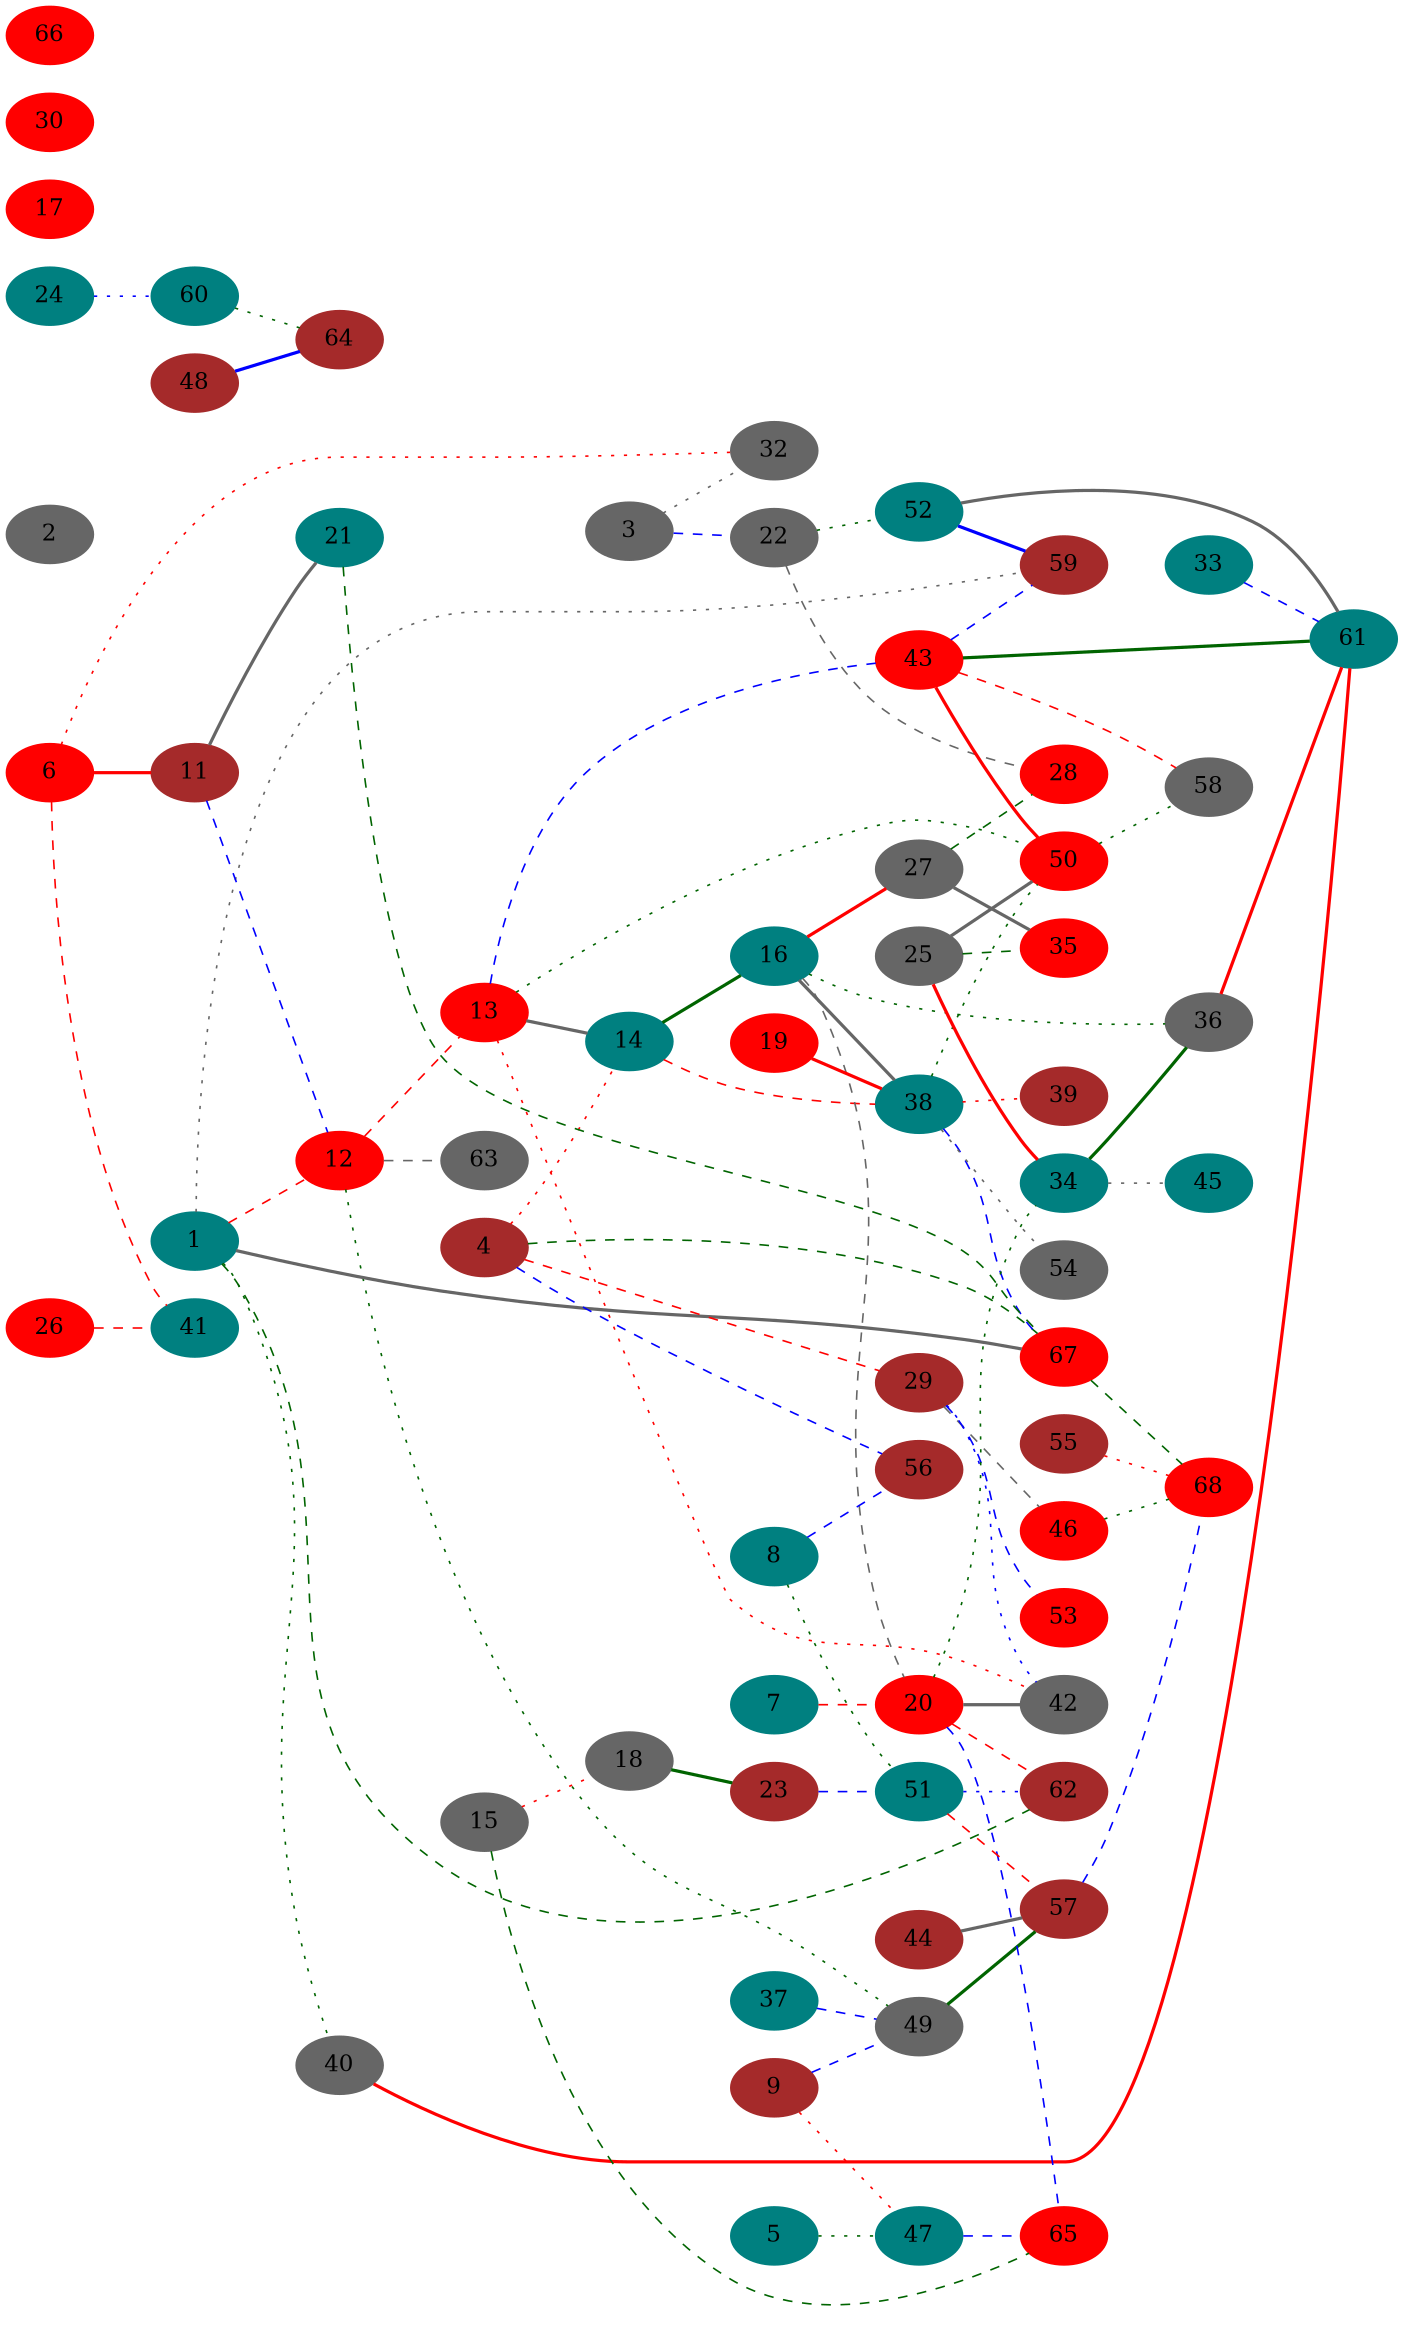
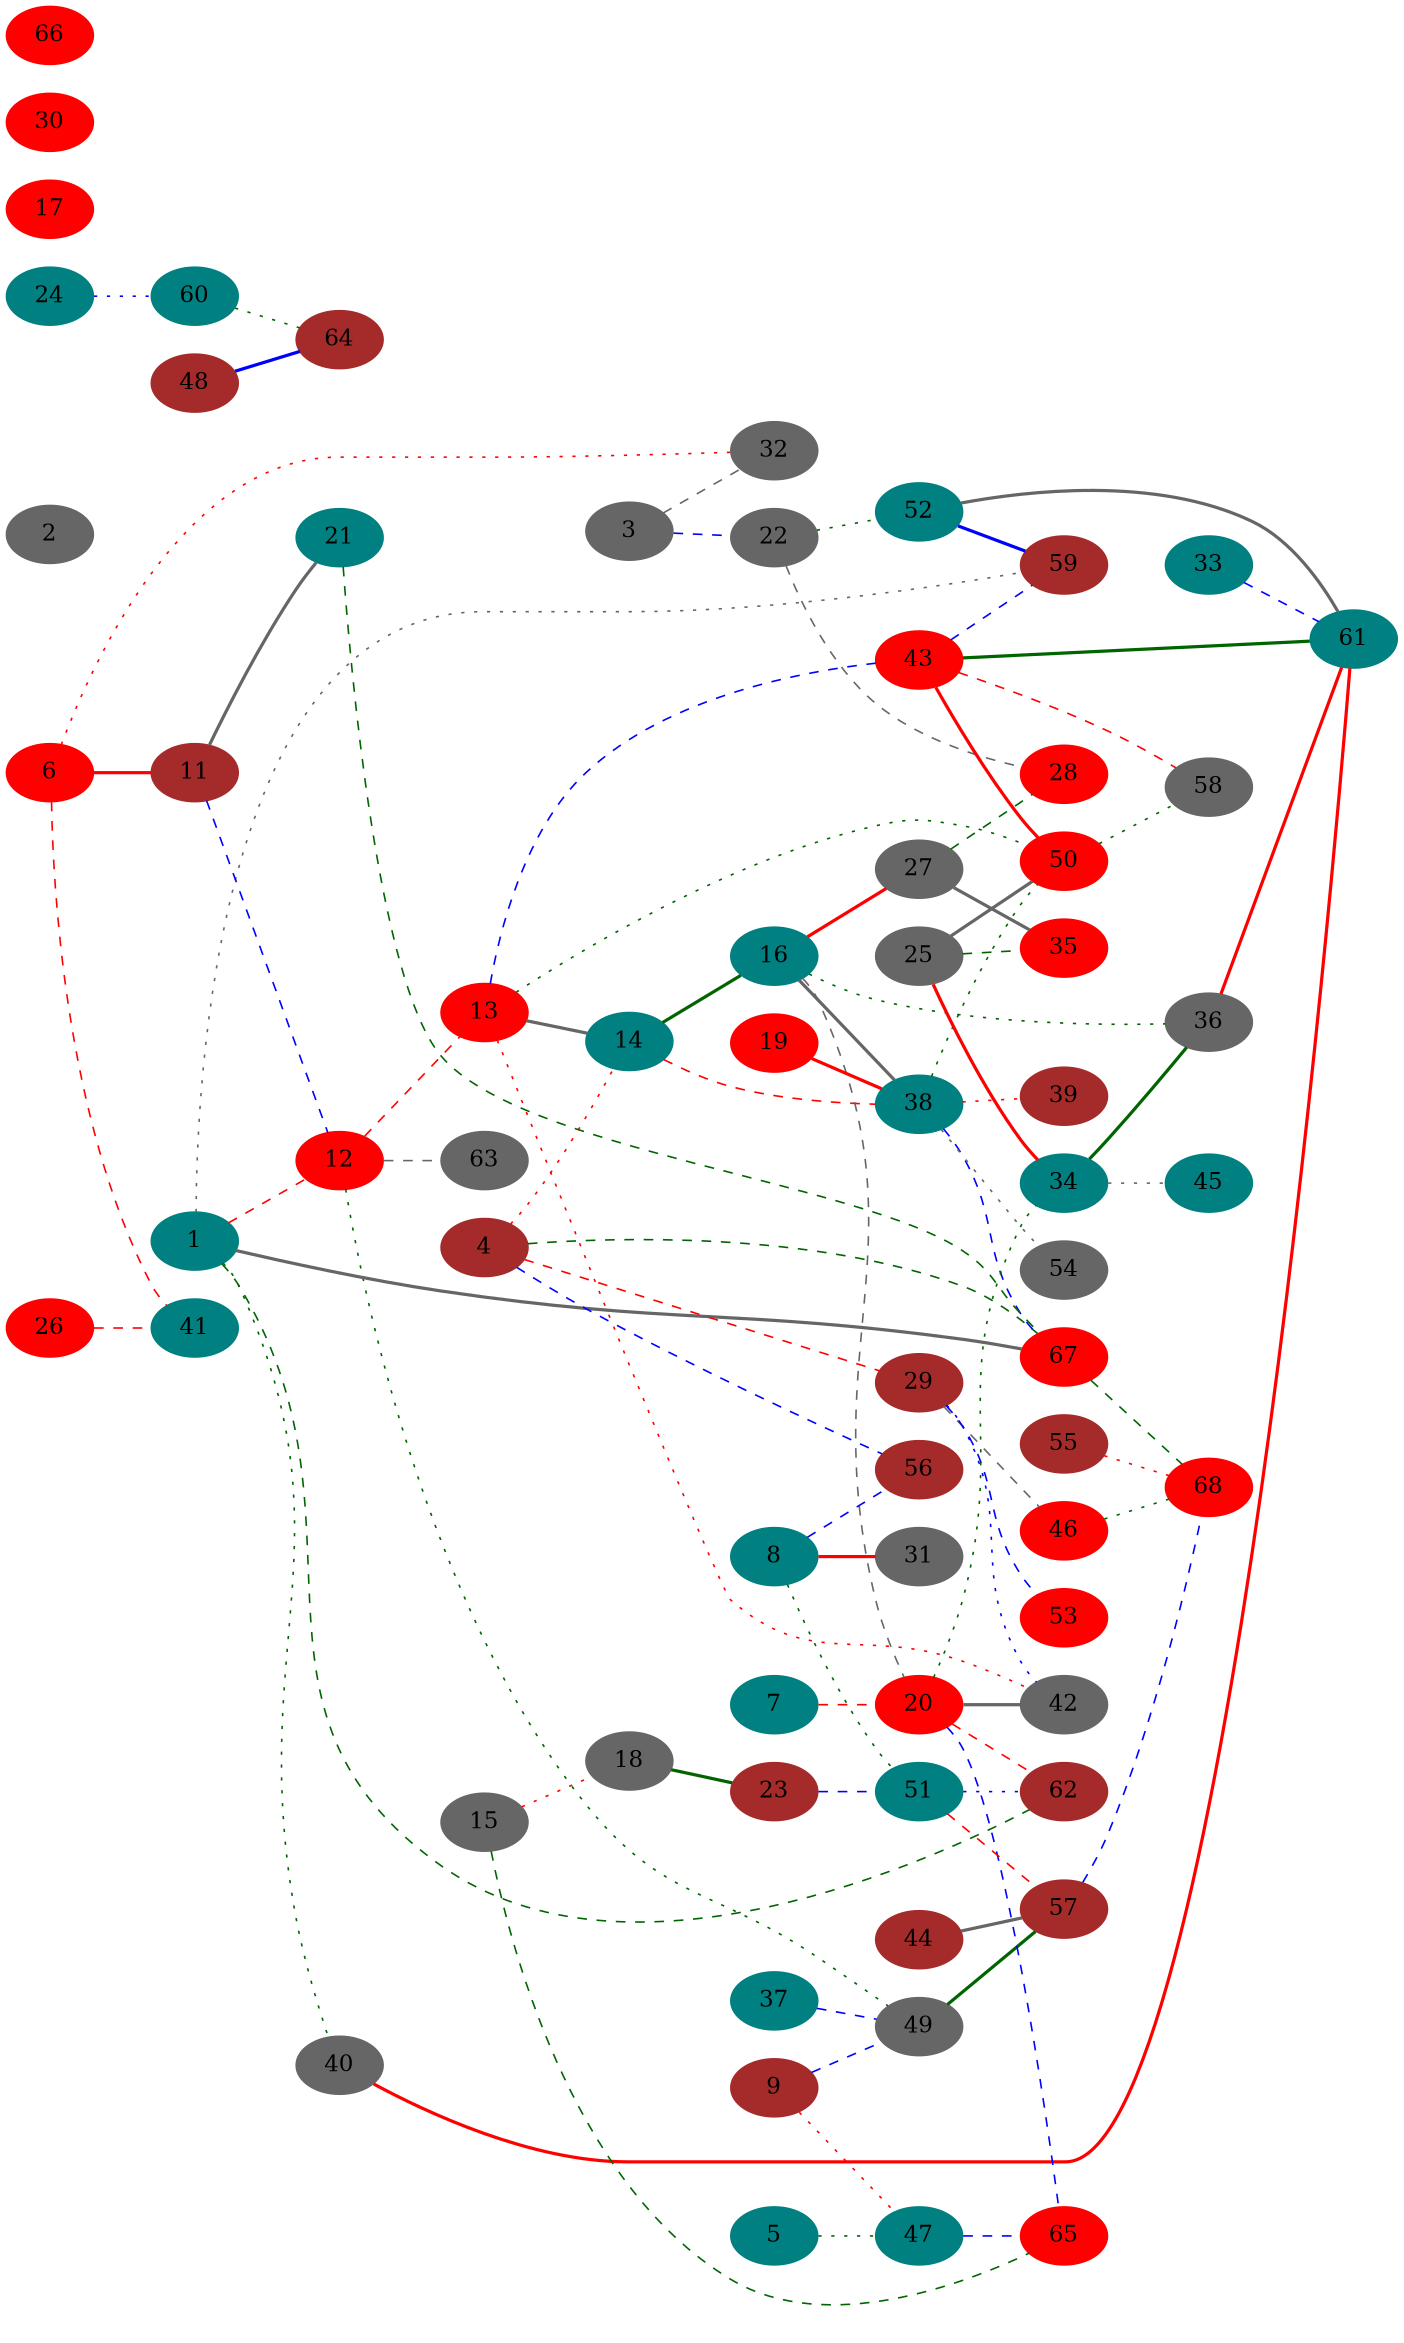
edge "32" -- "3": style dotted -> dashed
node "31": added
